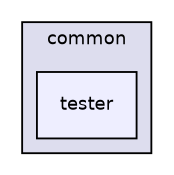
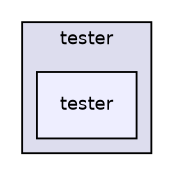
cluster "common": label "common" -> "tester"
